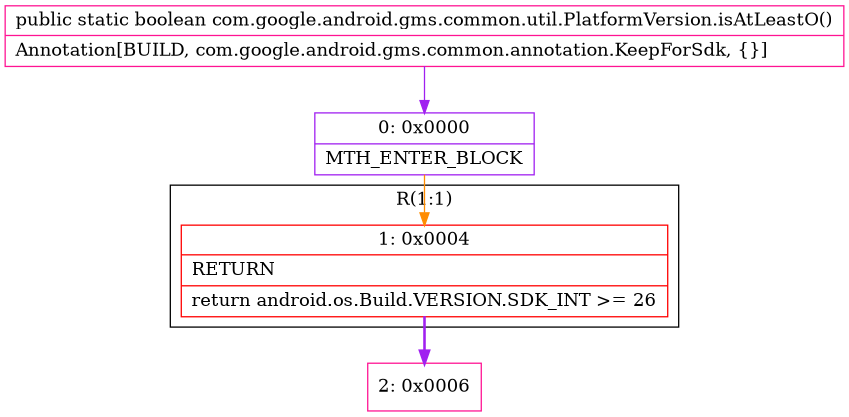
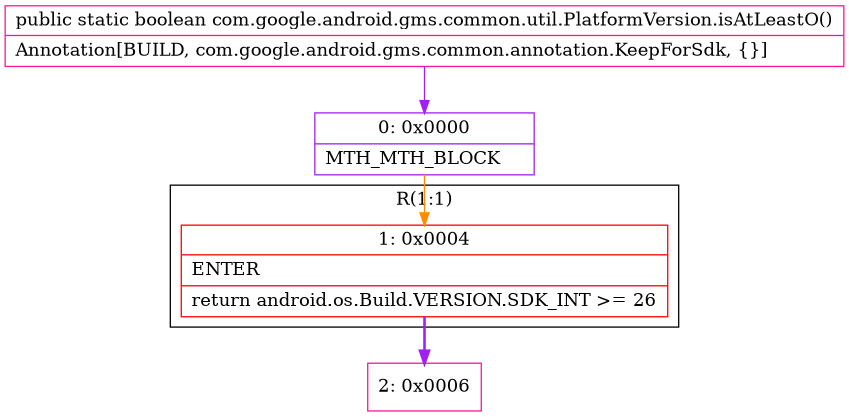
node "0: 0x0000": text "MTH_ENTER_BLOCK" -> "MTH_MTH_BLOCK"
node "1: 0x0004": text "RETURN" -> "ENTER"
